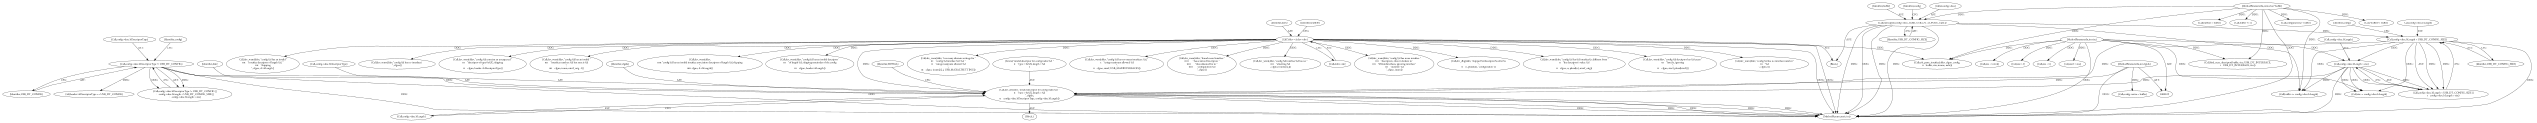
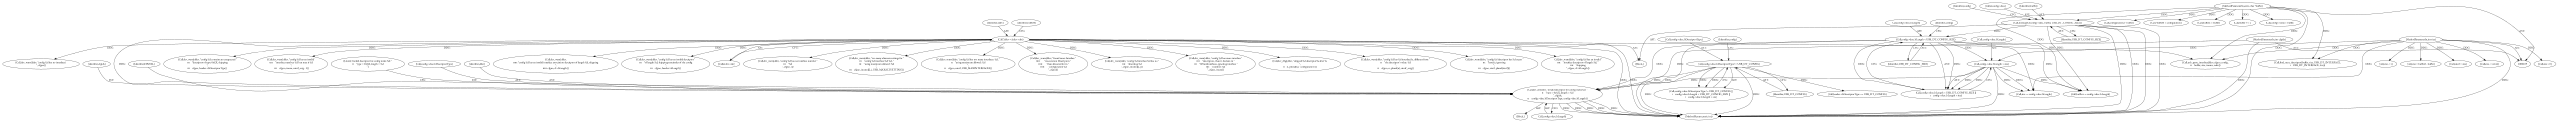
edge "(MethodParameterIn,extra char *buffer)" -> "1000109": added, label "AST:"
node "(Call,*buffer0 = buffer)": label "(Call,*buffer0 = buffer)" -> "(Call,*buffer0 = configuration)"
node "(Call,size = buffer2 - buffer)": added
edge "(MethodParameterIn,int cfgidx)" -> "(Call,config->extra = buffer)": now "(MethodParameterIn,extra char *buffer)" -> "(Call,config->extra = buffer)"
